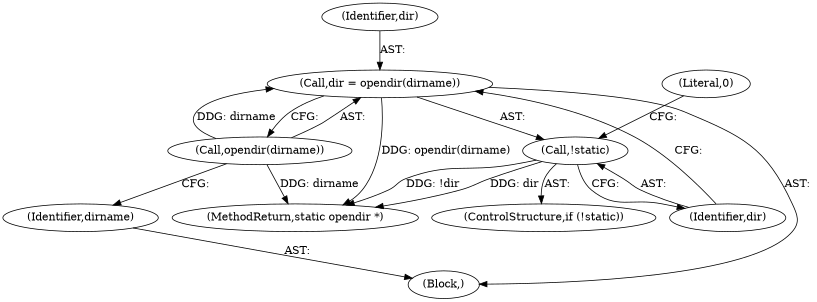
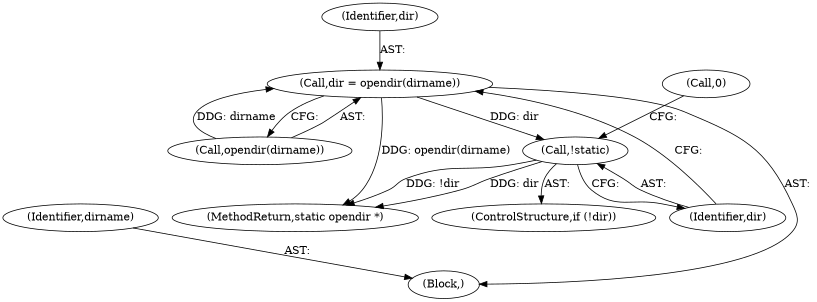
node "(Literal,0)": label "(Literal,0)" -> "(Call,0)"
edge "(Call,dir = opendir(dirname))" -> "(Call,!static)": label "AST: " -> "DDG: dir"
edge "(Call,opendir(dirname))" -> "(MethodReturn,static opendir *)": removed, label "DDG: dirname"
edge "(Call,opendir(dirname))" -> "(Identifier,dirname)": removed, label "CFG:"
node "(ControlStructure,if (!static))": label "(ControlStructure,if (!static))" -> "(ControlStructure,if (!dir))"
